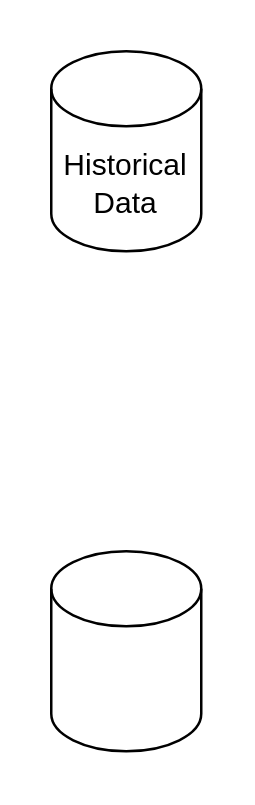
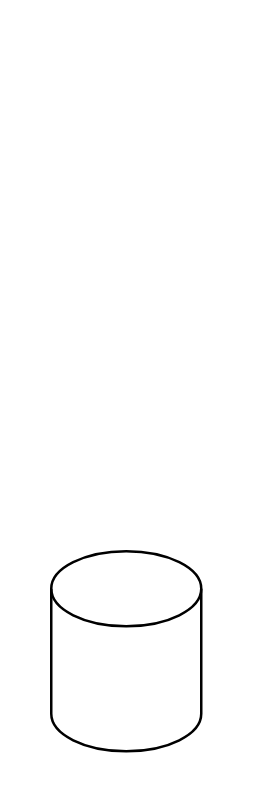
node "Historical Data": removed
